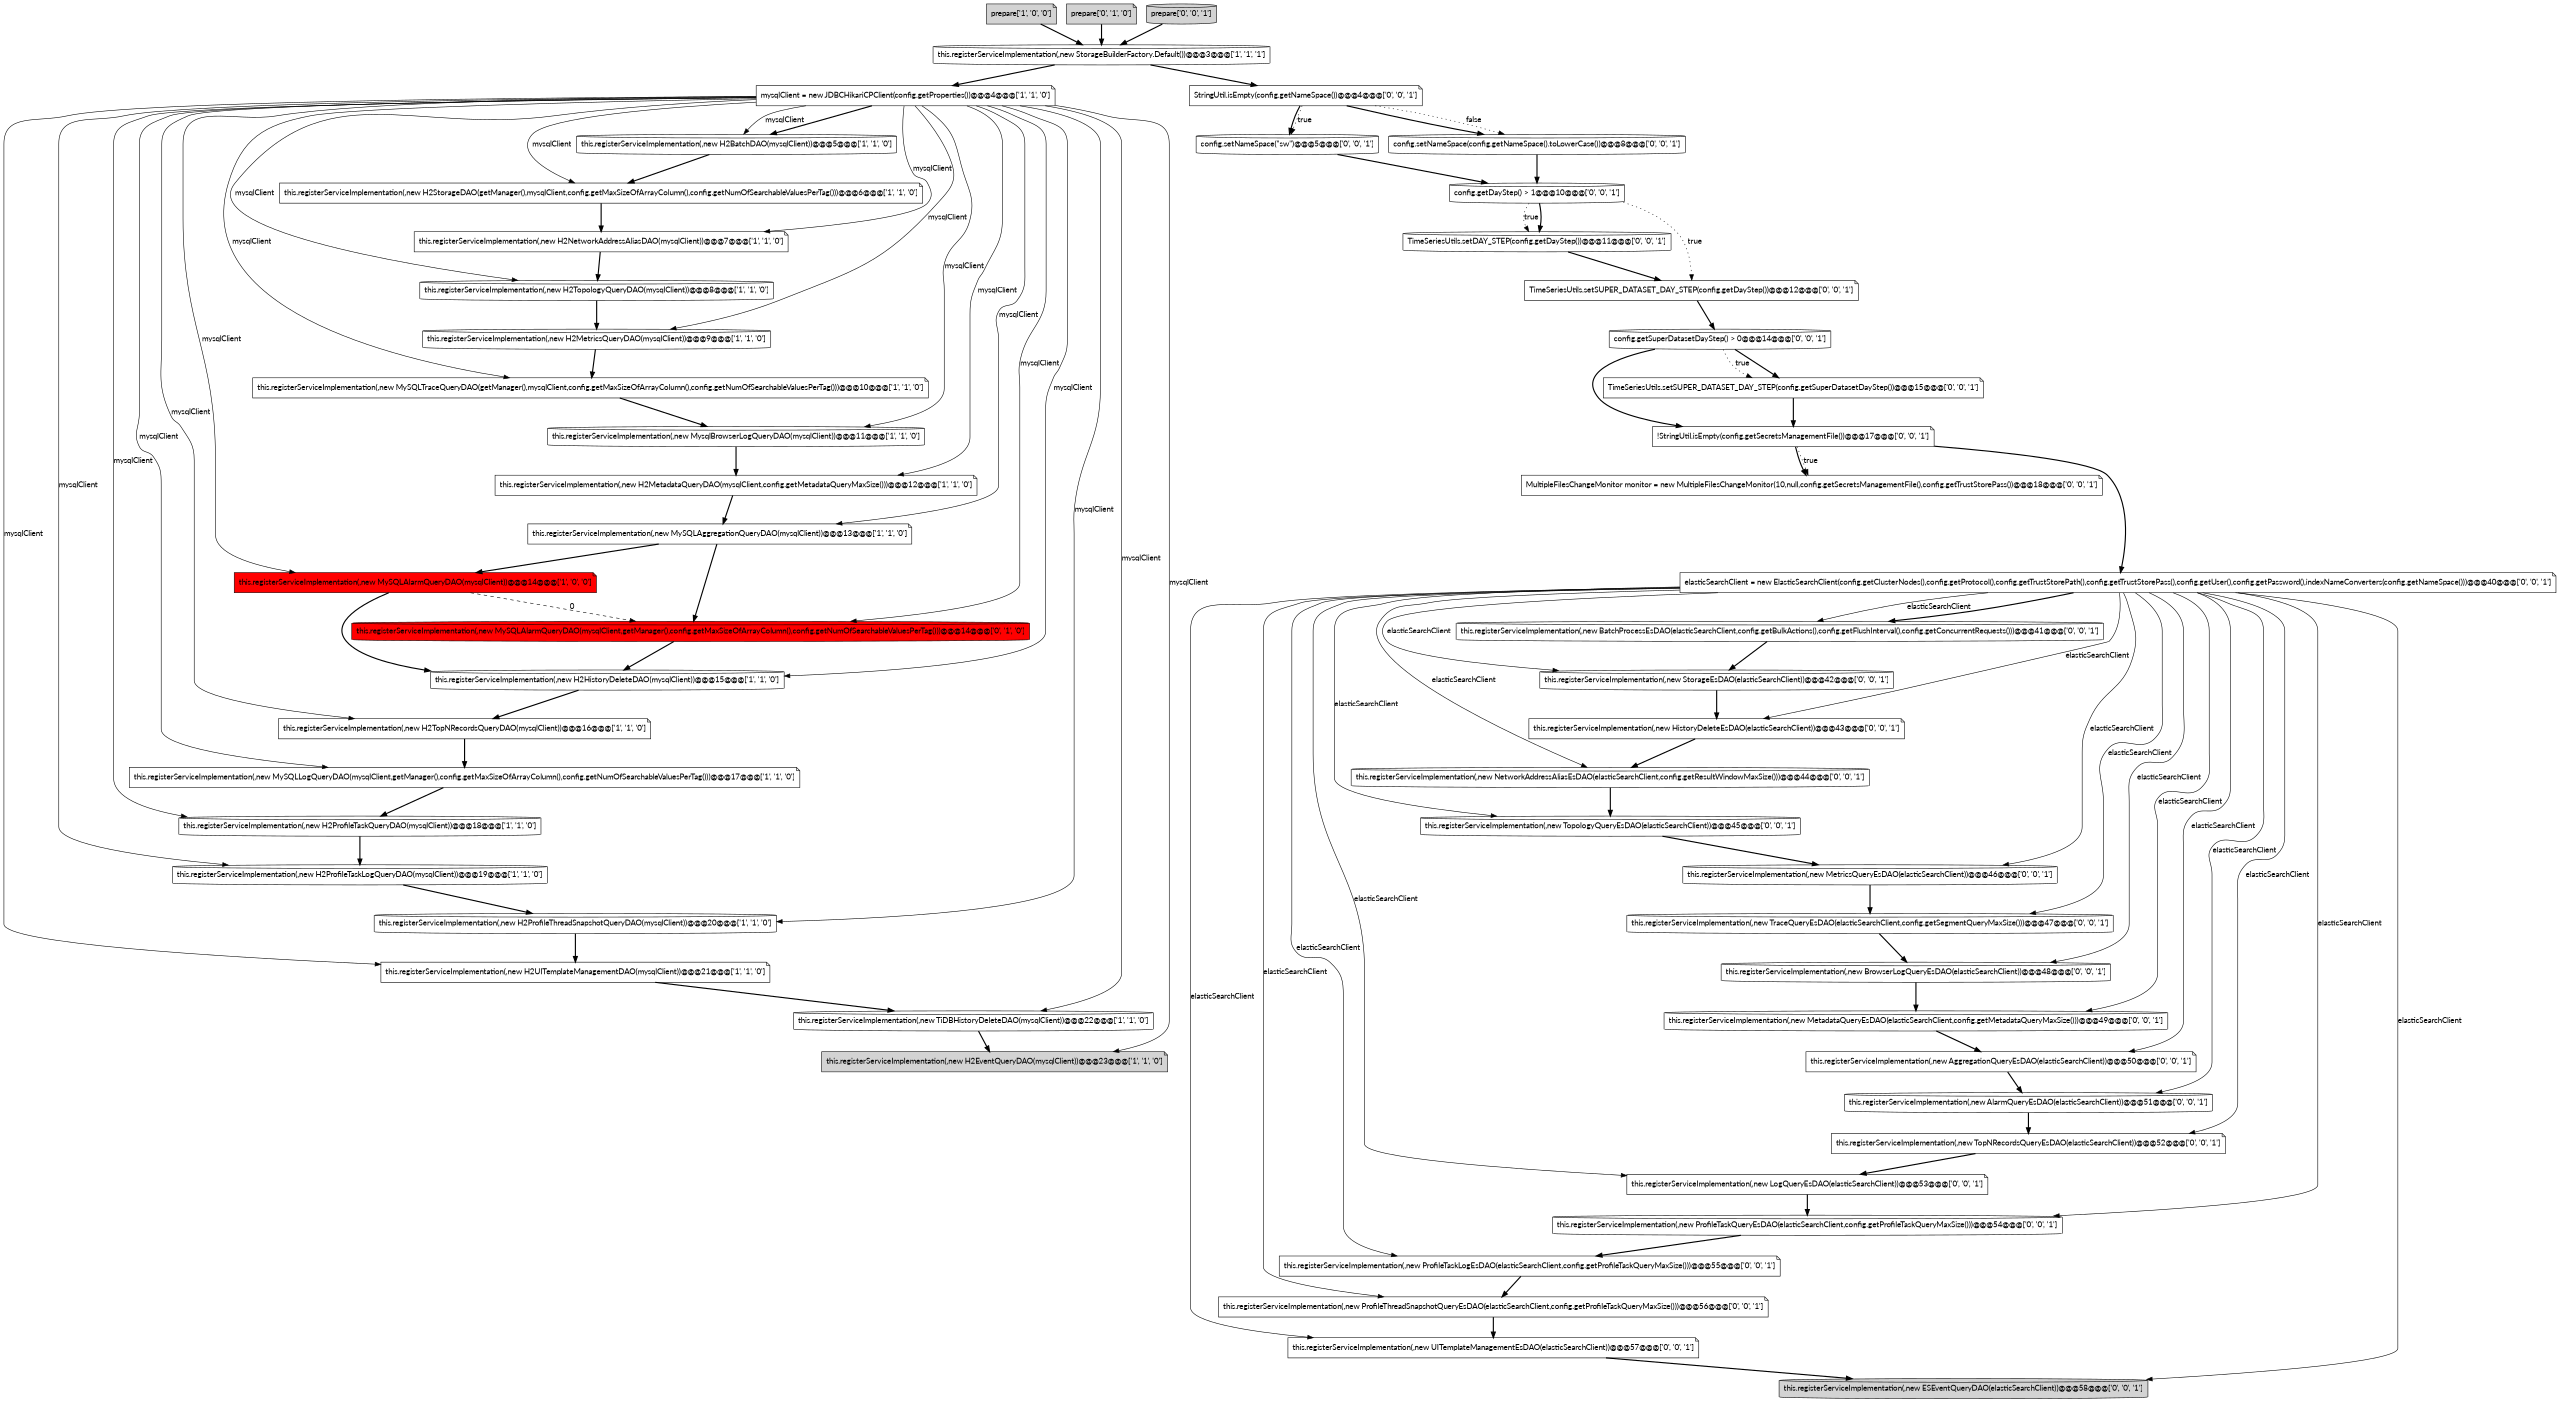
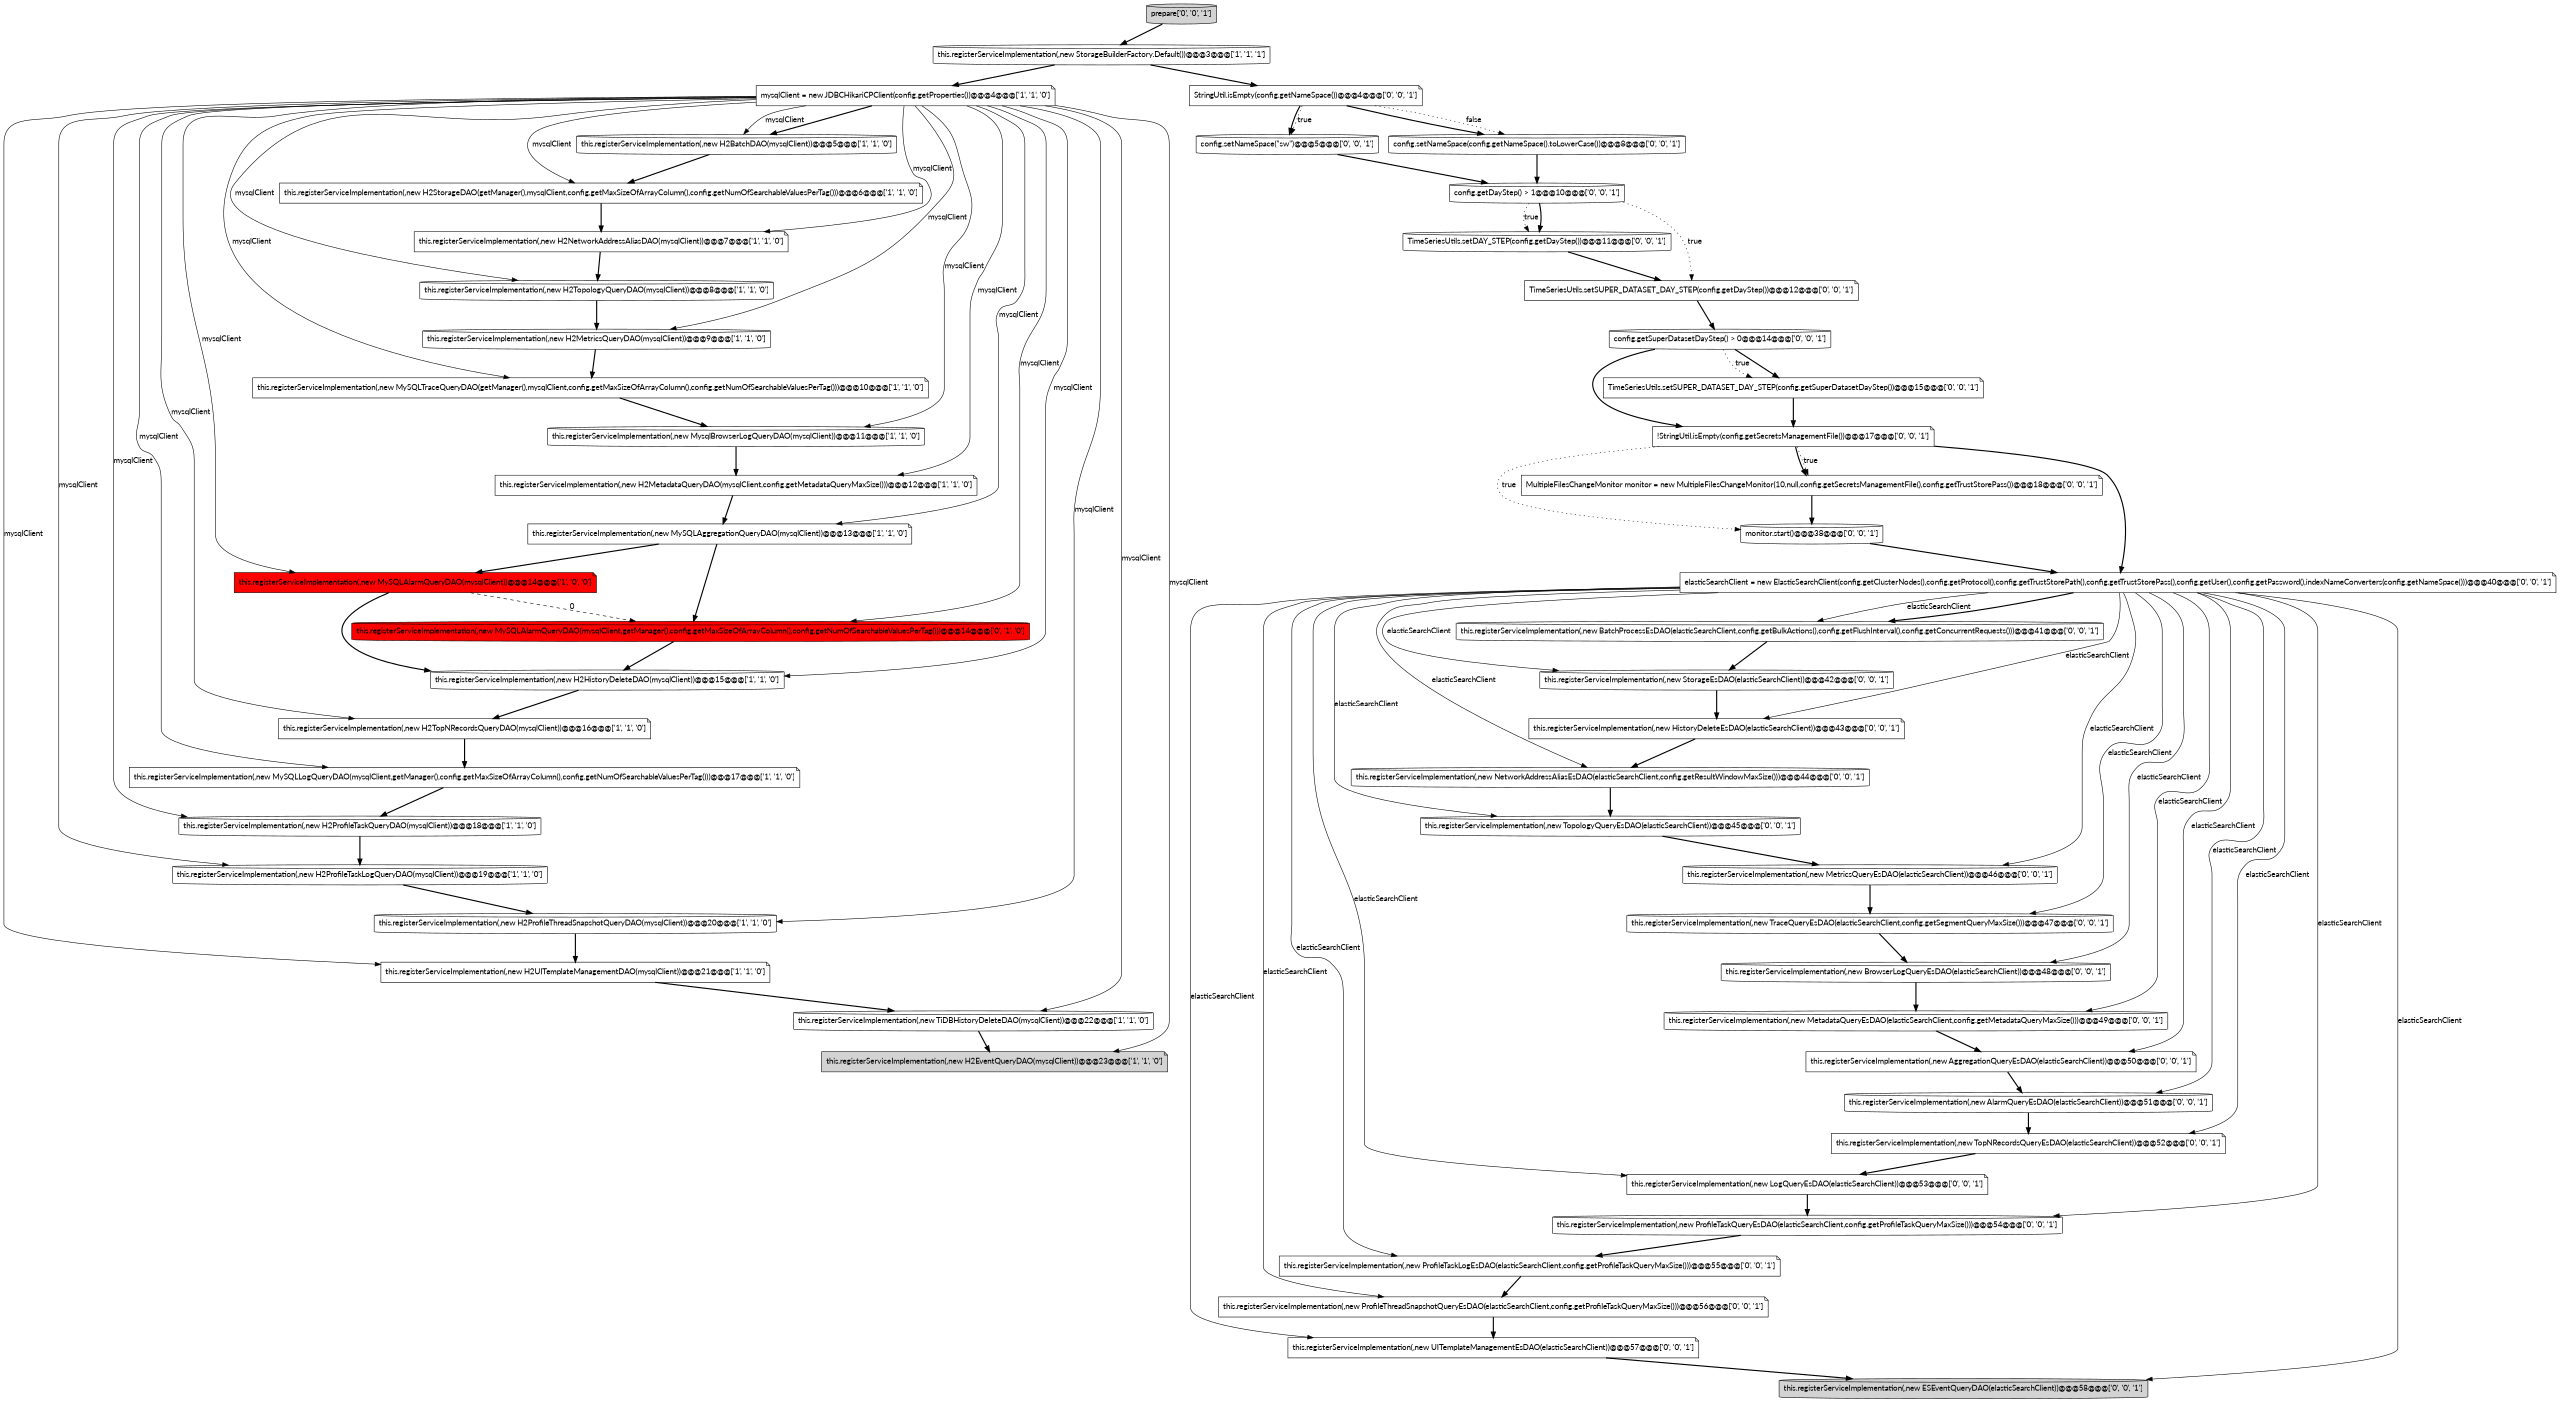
node "prepare['1', '0', '0']": removed
node "prepare['0', '1', '0']": removed
node "monitor.start()@@@38@@@['0', '0', '1']": added
